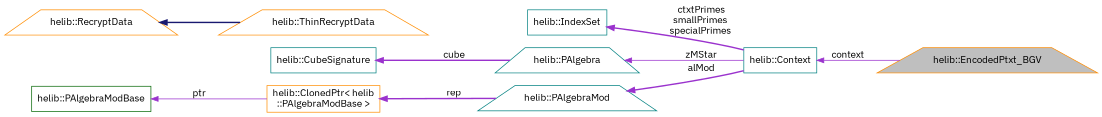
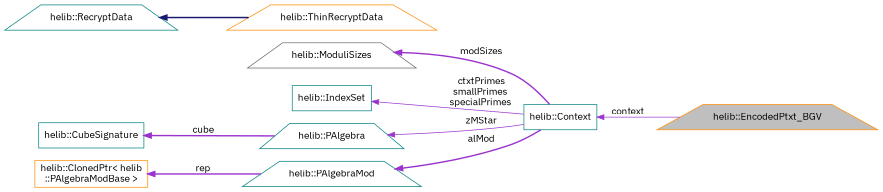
node "helib::RecryptData": color darkorange -> teal
edge "helib::Context" -> "helib::IndexSet": style bold -> solid
node "helib::ModuliSizes": added
node "helib::PAlgebraModBase": removed
